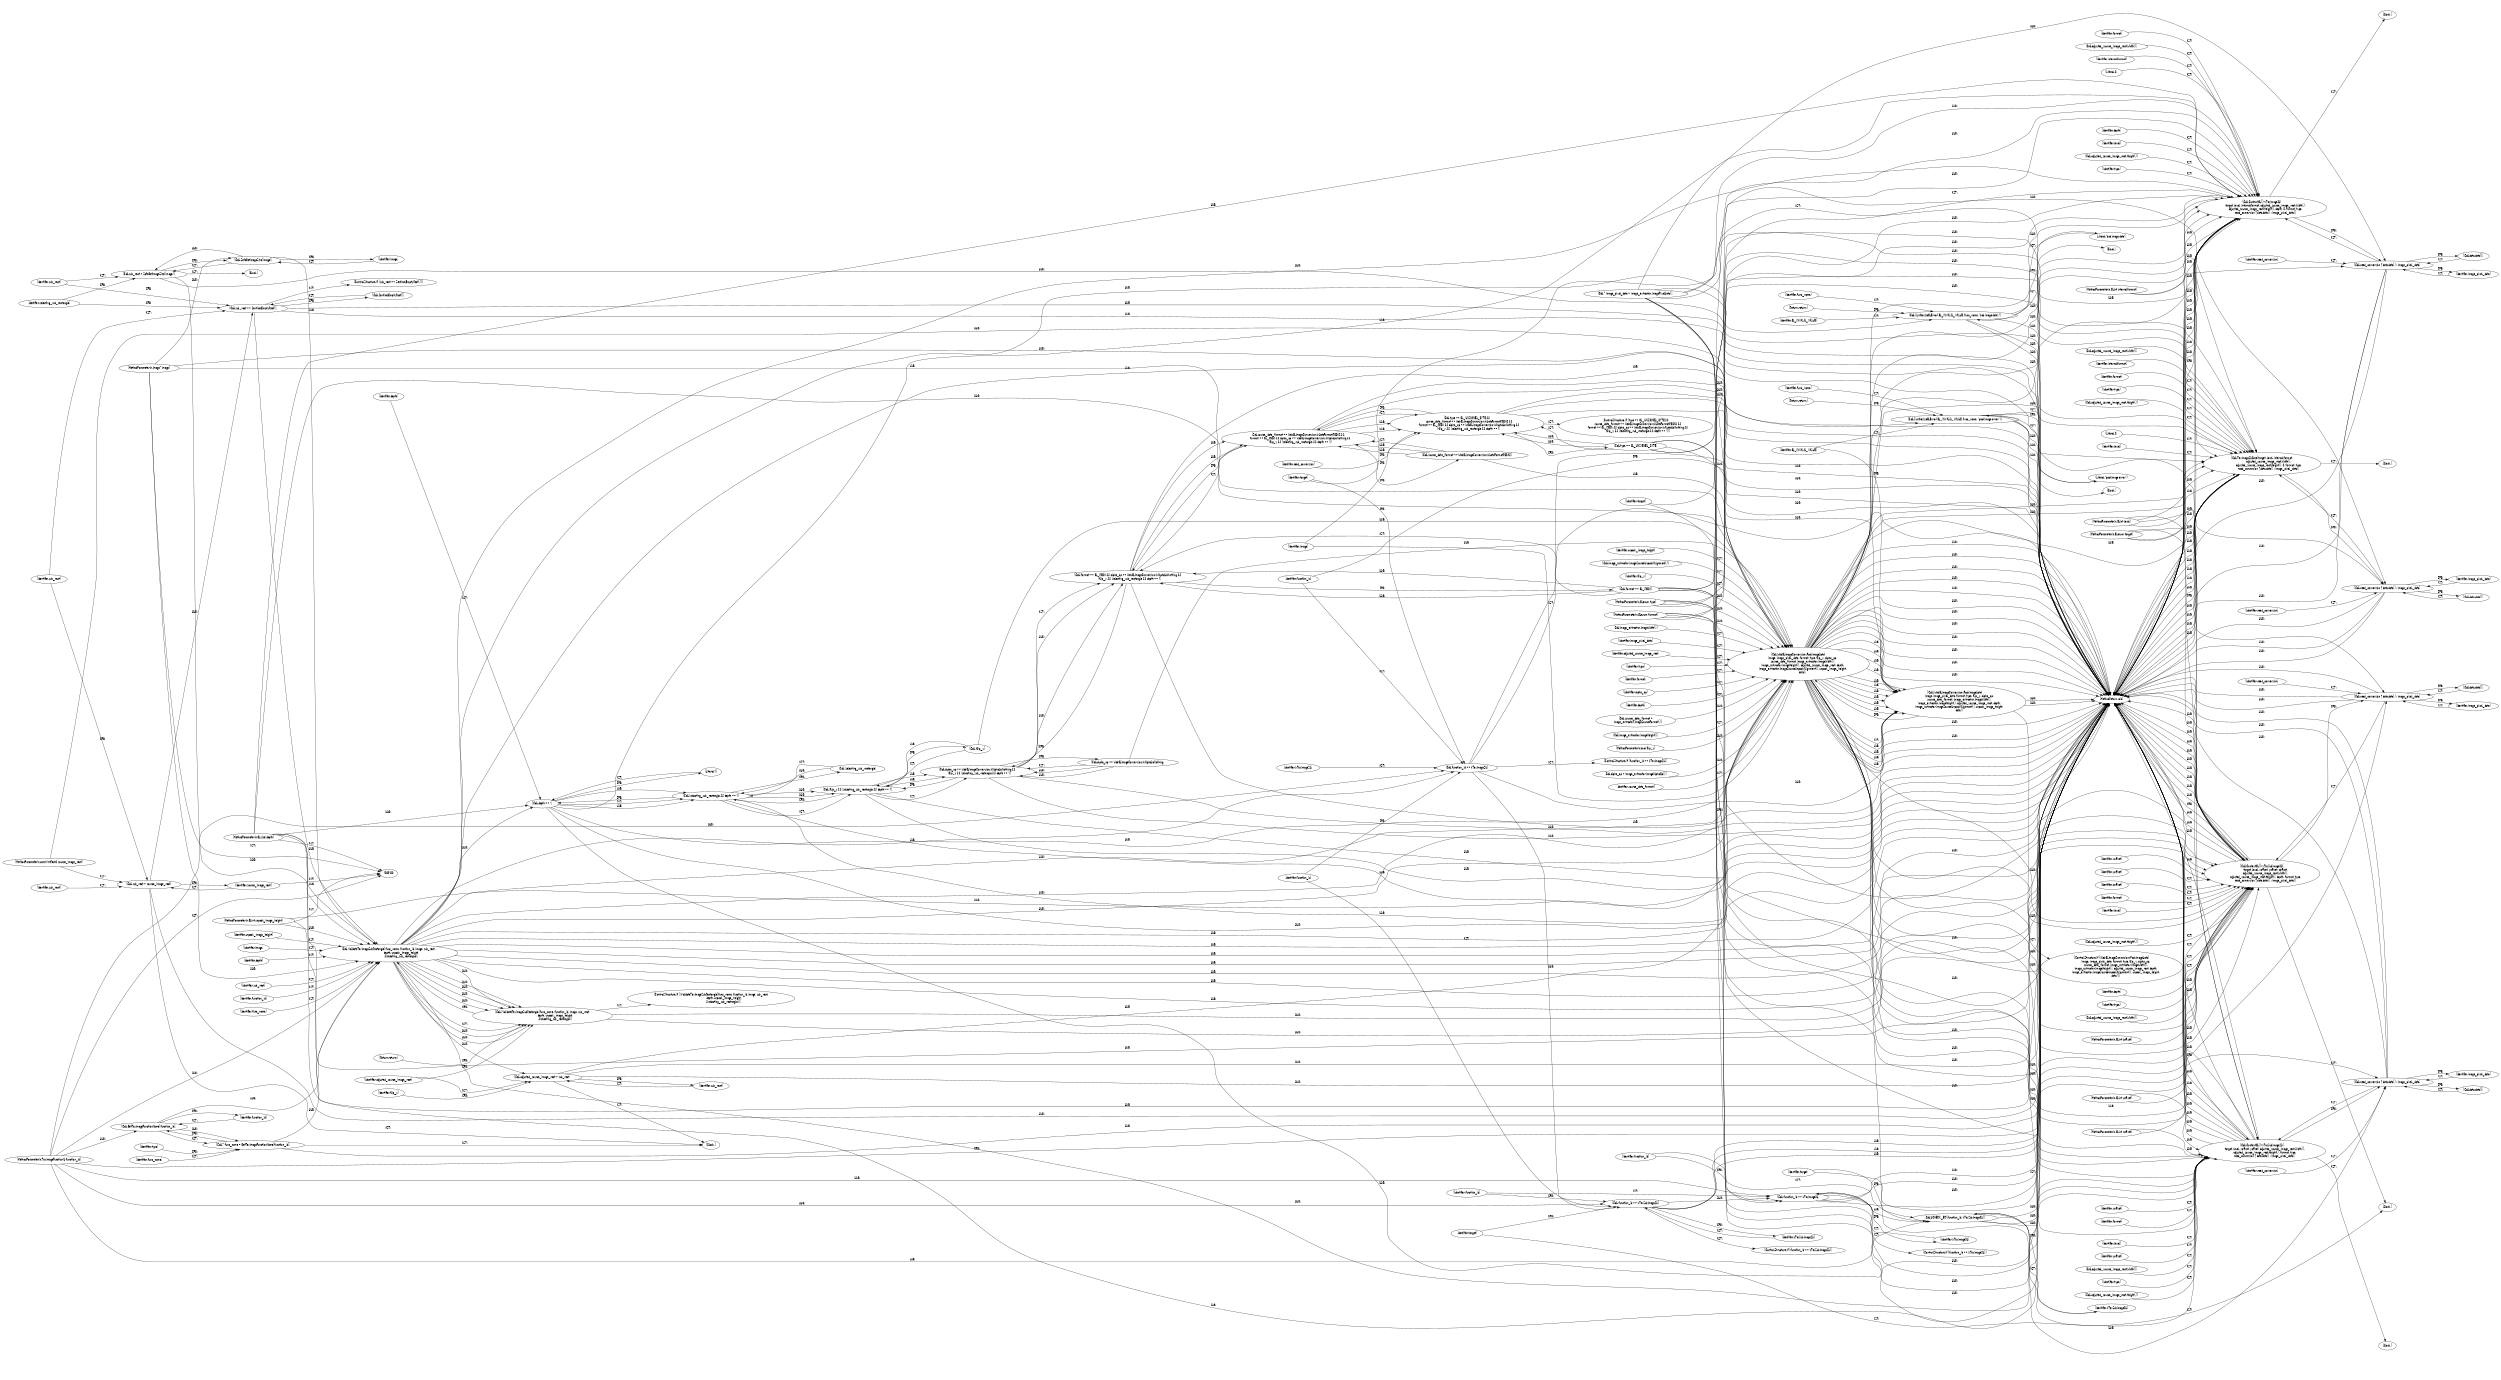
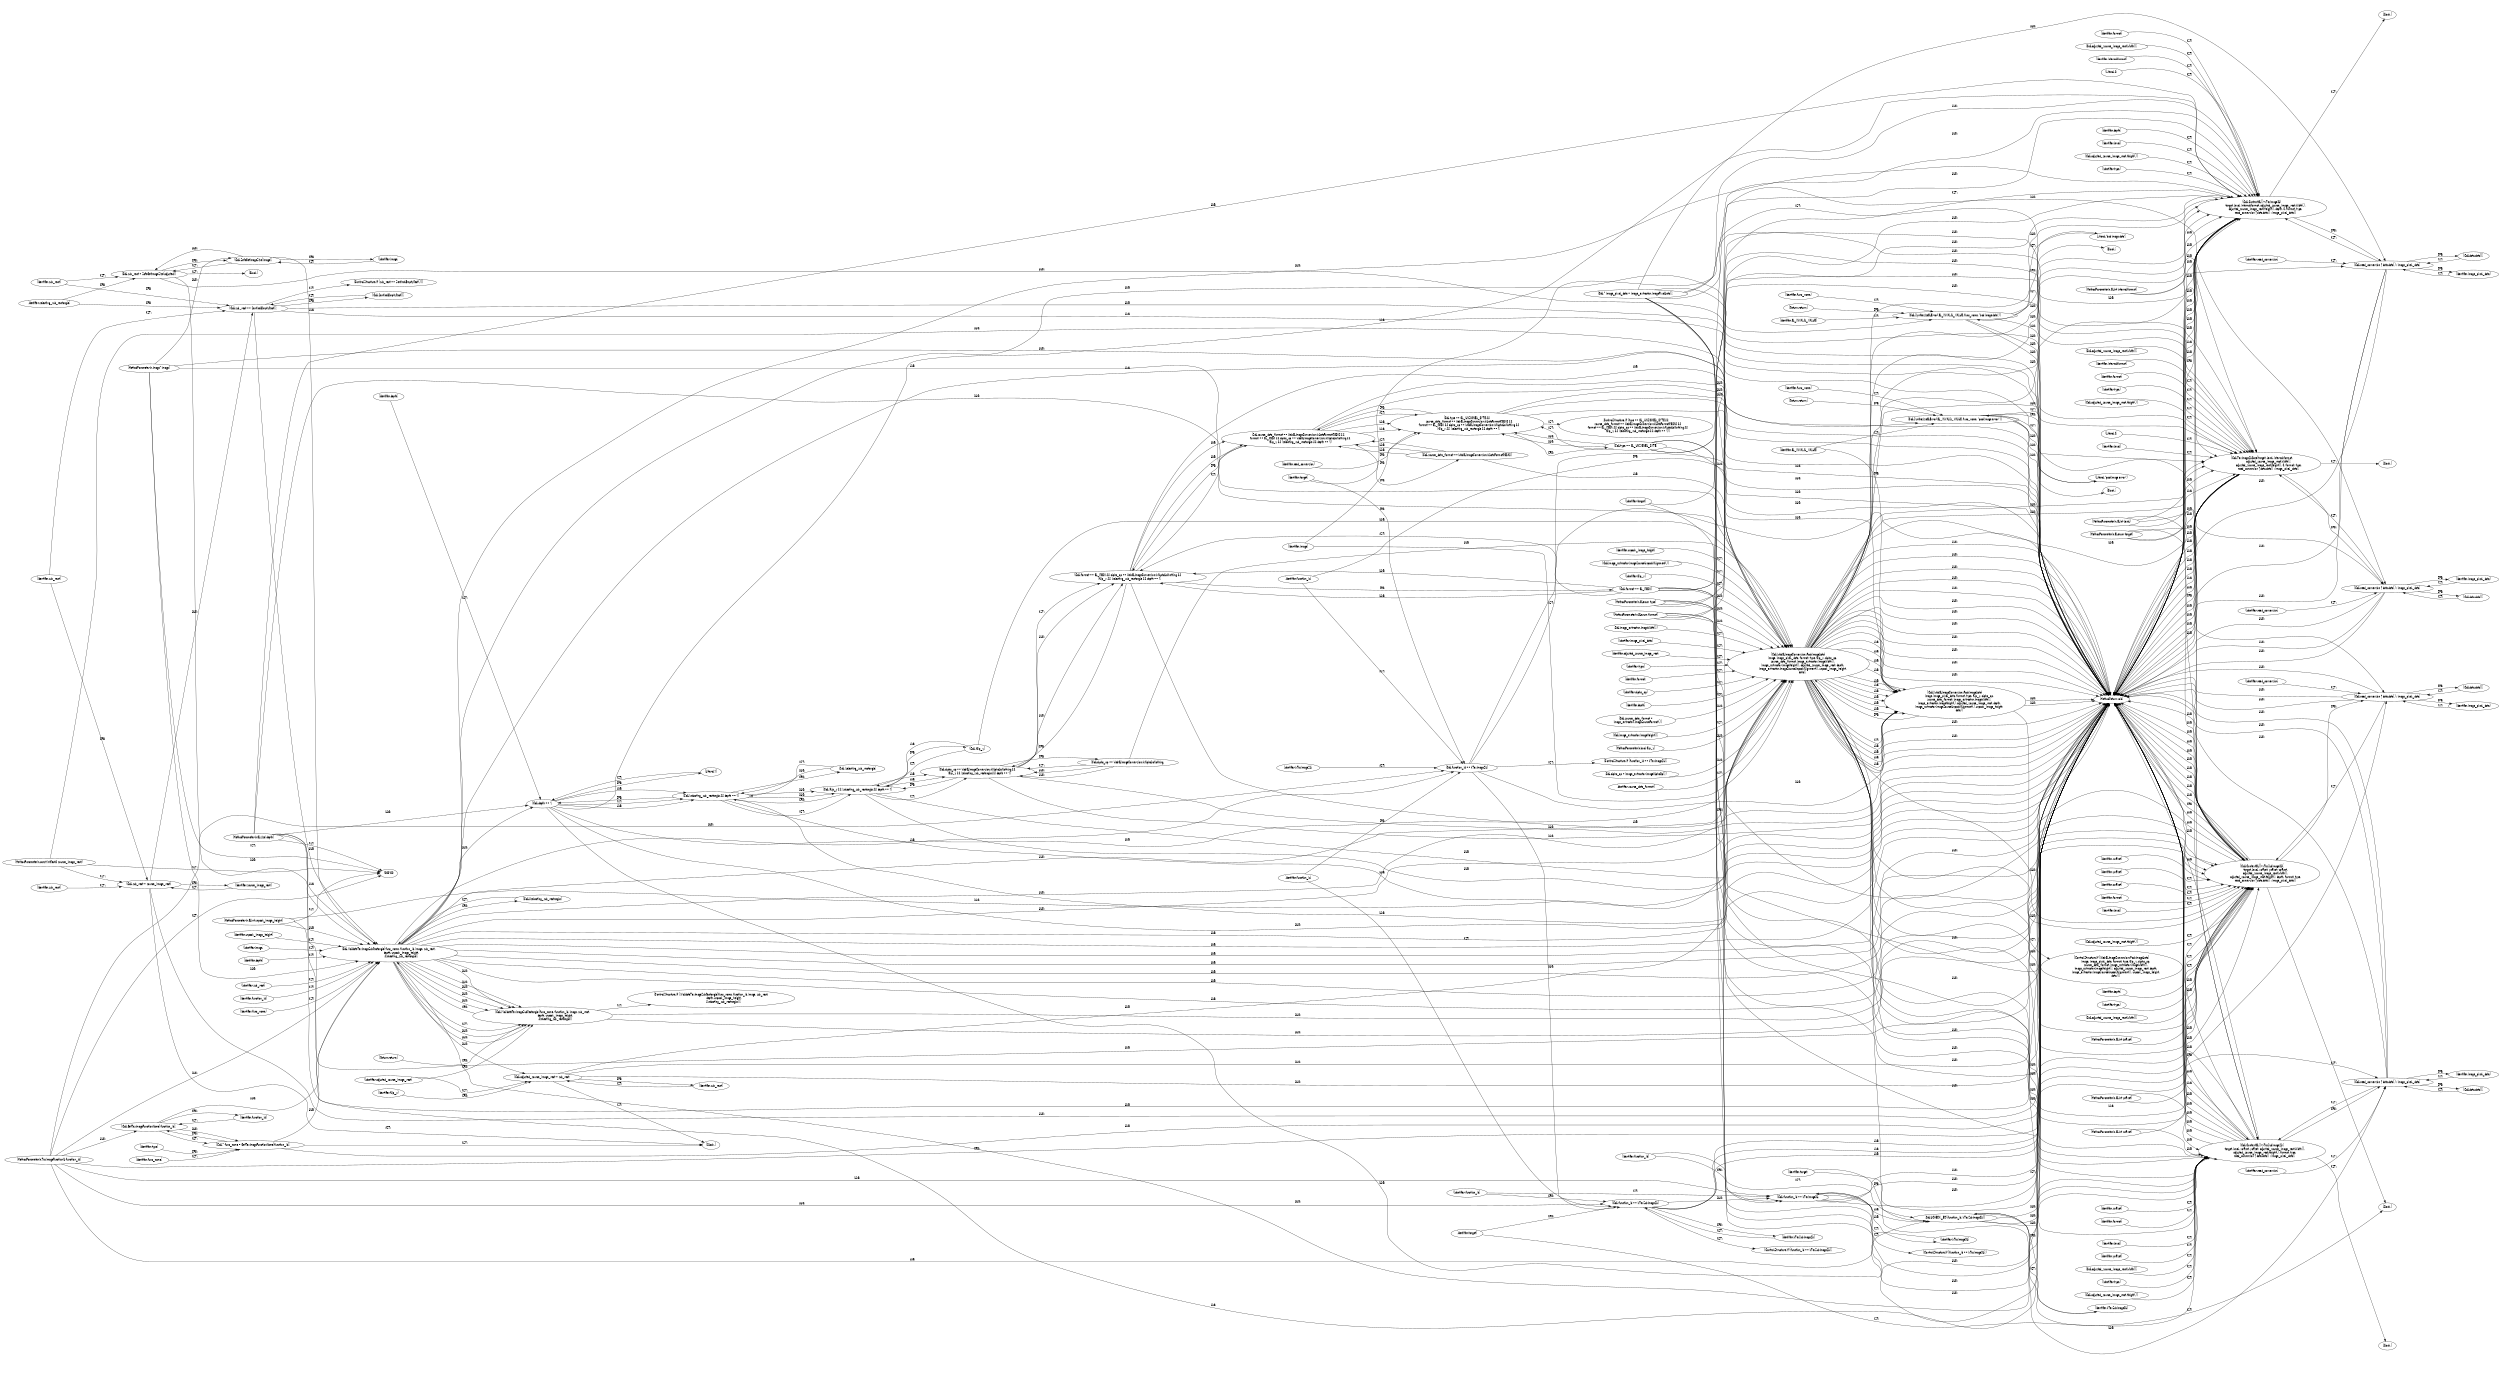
node "(Call,sub_rect = SafeGetImageSize(image))": label "(Call,sub_rect = SafeGetImageSize(image))" -> "(Call,sub_rect = SafeGetImageSize(adjusted))"
edge "(Identifier,source_image_rect)" -> "1000100": now "(MethodParameterIn,const IntRect& source_image_rect)" -> "1000100"
node "(Call,&selecting_sub_rectangle)": added
edge "(Call,function_id == kTexImage3D)" -> "(Identifier,kTexImage3D)": label "CFG: " -> "DDG: "
